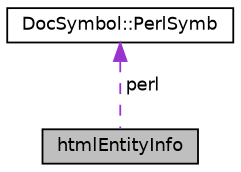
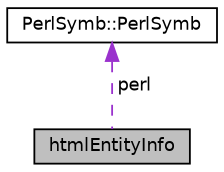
node "DocSymbol::PerlSymb": label "DocSymbol::PerlSymb" -> "PerlSymb::PerlSymb"
